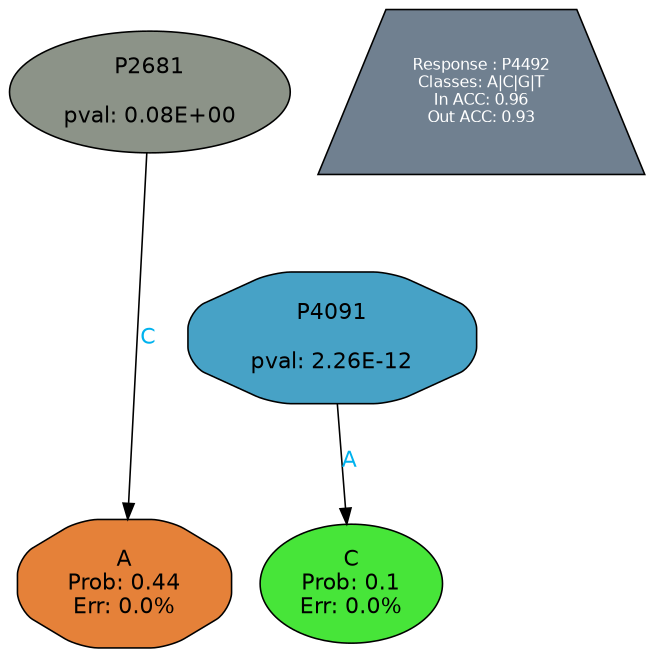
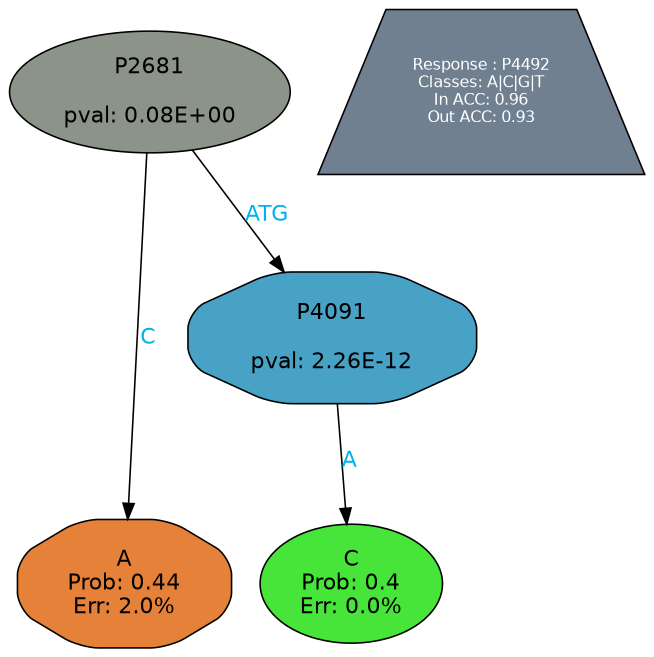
edge "P2681 pval: 0.08E+00" -> "P4091 pval: 2.26E-12": added, label "ATG"
node "A Prob: 0.44 Err: 0.0%": label "A Prob: 0.44 Err: 0.0%" -> "A Prob: 0.44 Err: 2.0%"
node "C Prob: 0.1 Err: 0.0%": label "C Prob: 0.1 Err: 0.0%" -> "C Prob: 0.4 Err: 0.0%"
